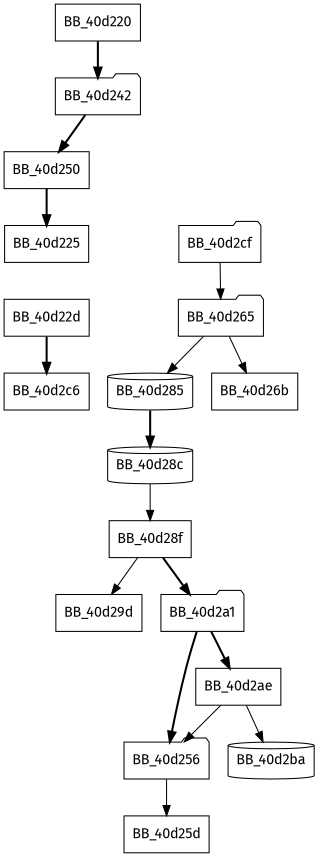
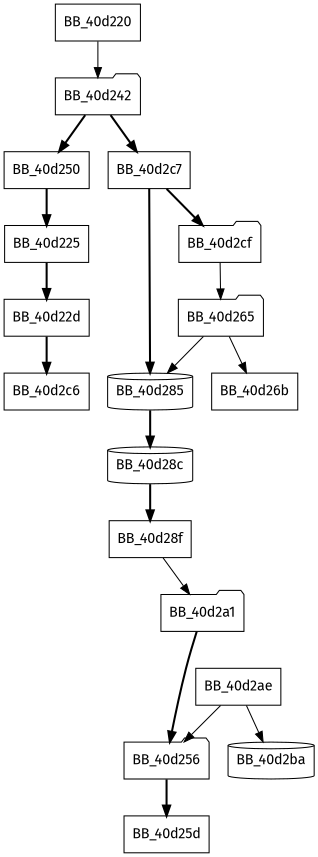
edge "BB_40d220" -> "BB_40d242": style bold -> solid
node "BB_40d2c7": added
edge "BB_40d225" -> "BB_40d22d": added
edge "BB_40d28c" -> "BB_40d28f": style solid -> bold
edge "BB_40d28f" -> "BB_40d2a1": style bold -> solid
node "BB_40d29d": removed
edge "BB_40d2a1" -> "BB_40d2ae": removed
edge "BB_40d256" -> "BB_40d25d": style solid -> bold
